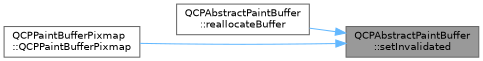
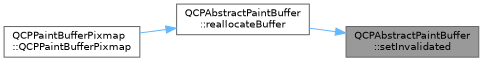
edge "QCPPaintBufferPixmap ::QCPPaintBufferPixmap" -> "QCPAbstractPaintBuffer ::setInvalidated": now "QCPPaintBufferPixmap ::QCPPaintBufferPixmap" -> "QCPAbstractPaintBuffer ::reallocateBuffer"
